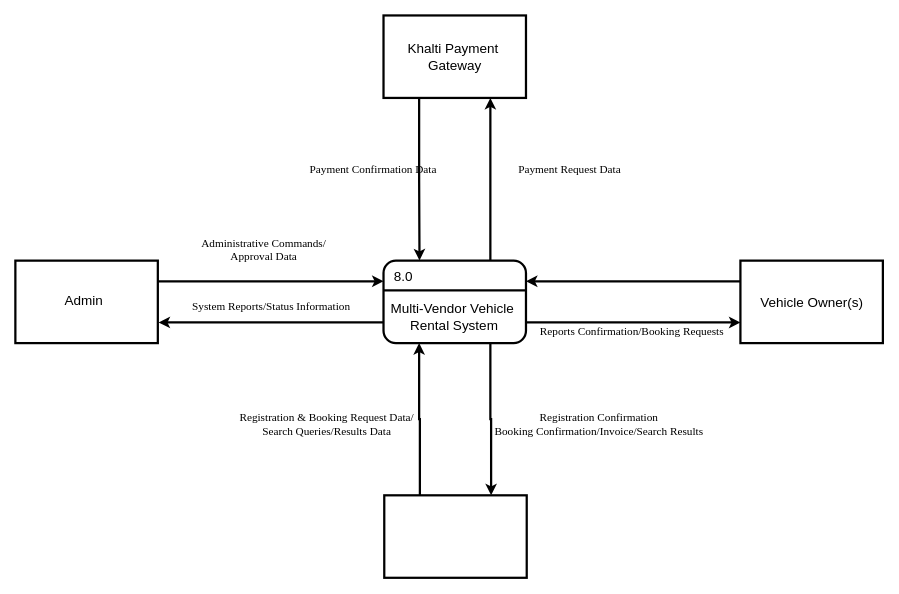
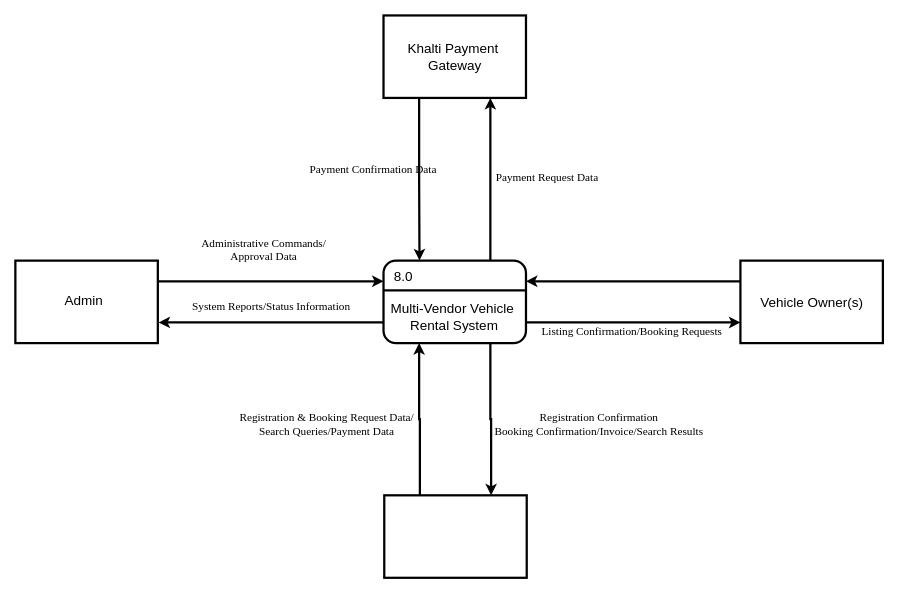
node "Payment Request Data": moved (570, 169) -> (547, 177)
node "Reports Confirmation/Booking Requests": label "Reports Confirmation/Booking Requests" -> "Listing Confirmation/Booking Requests"
node "Registration & Booking Request Data/ Search Queries/Results Data": label "Registration & Booking Request Data/ Search Queries/Results Data" -> "Registration & Booking Request Data/ Search Queries/Payment Data"
